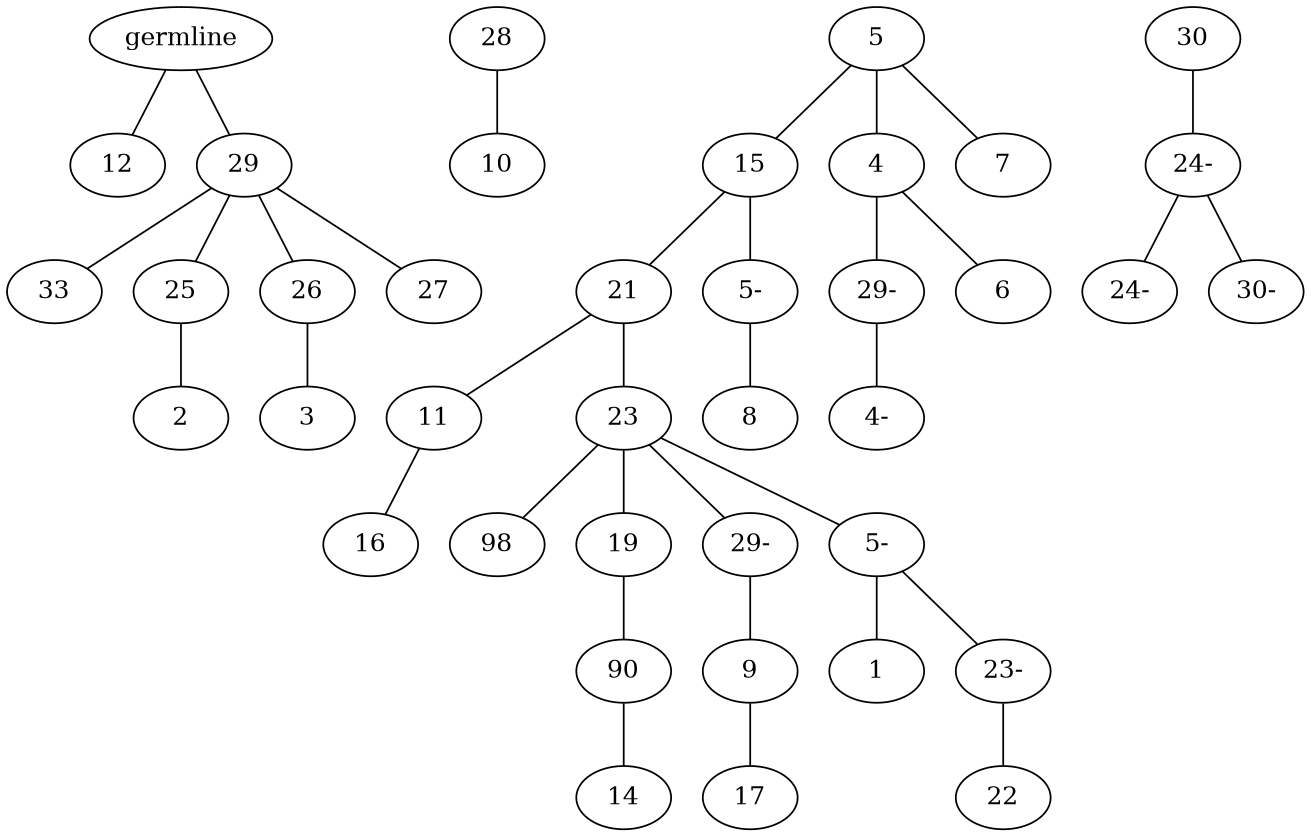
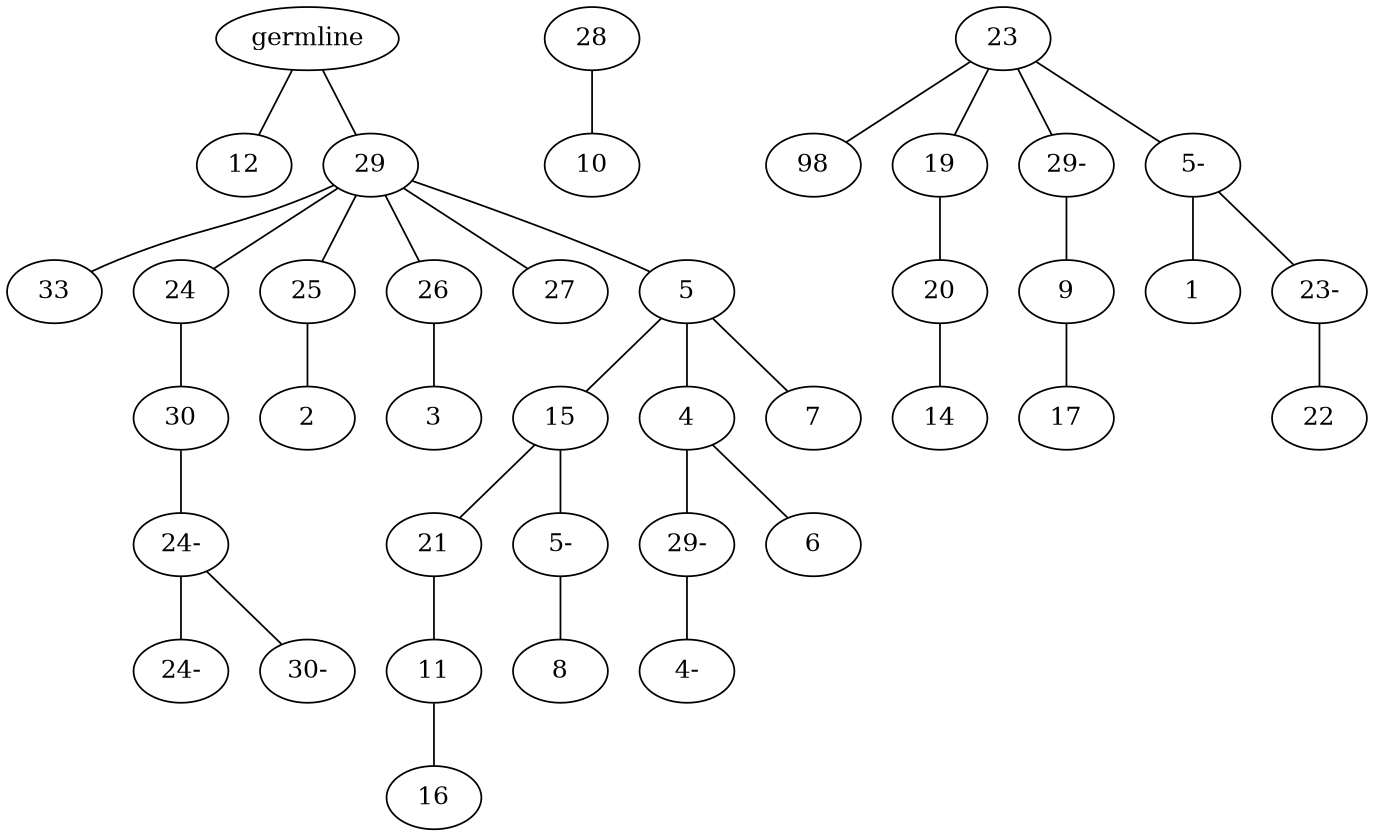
edge "29" -- "5": added
node "24": added
edge "21" -- "23": removed
node "90": label "90" -> "20"
